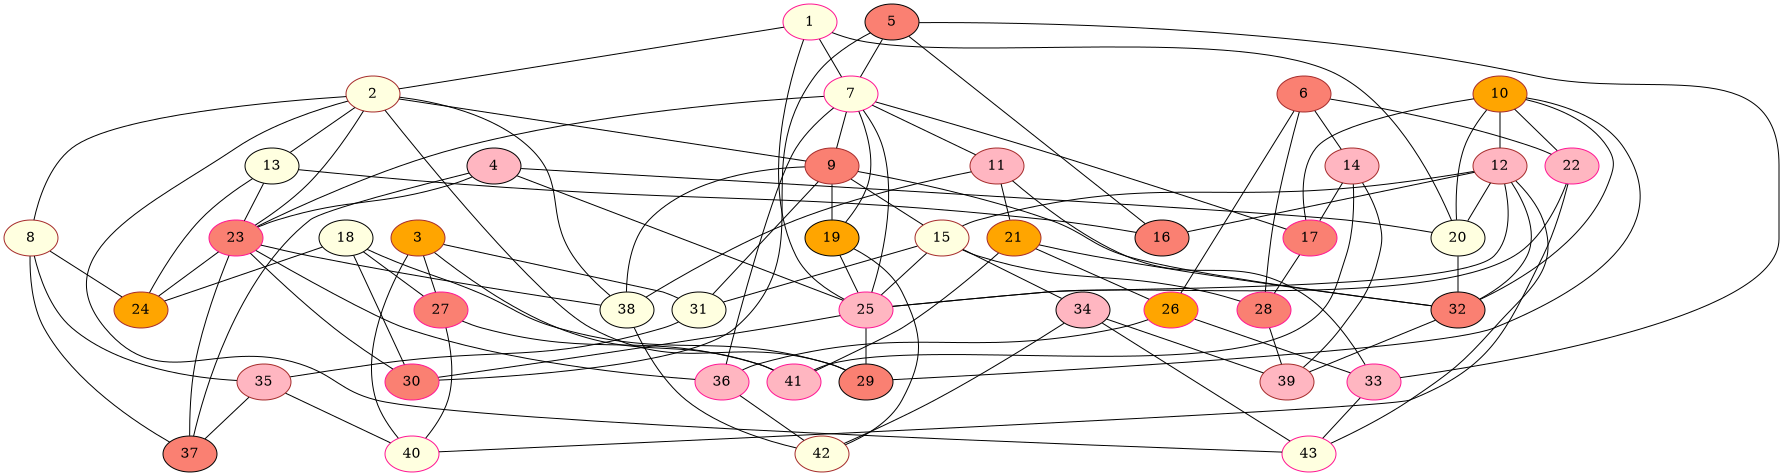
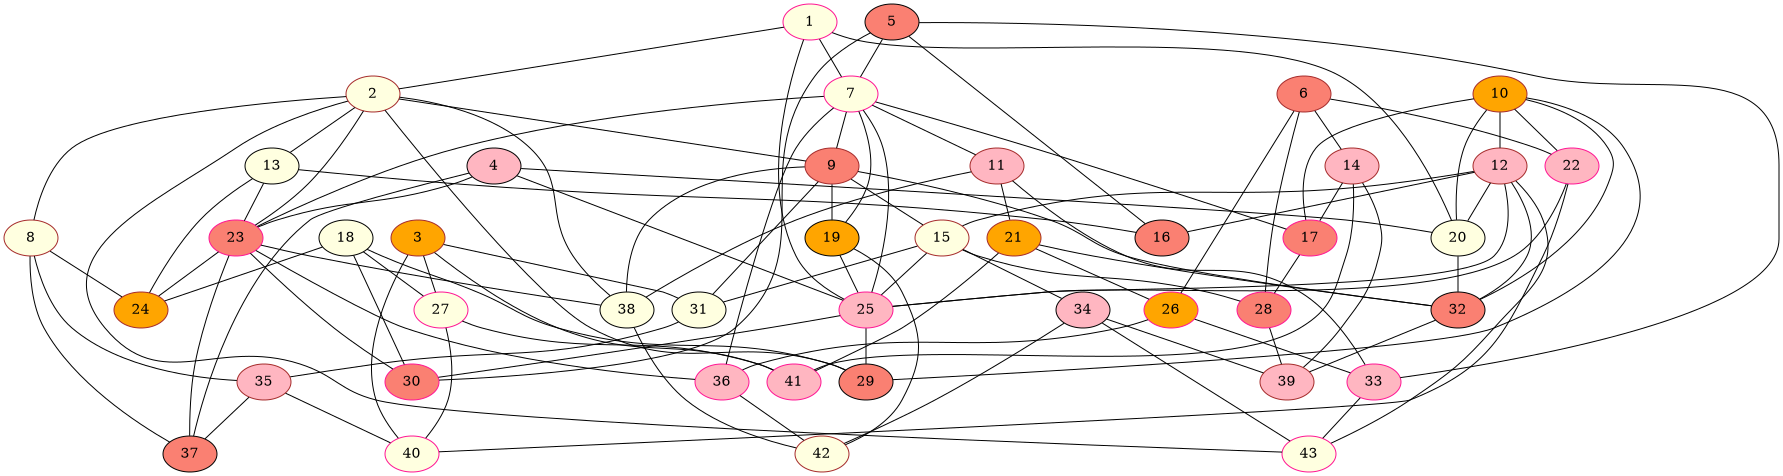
node "27": fillcolor salmon -> lightyellow
